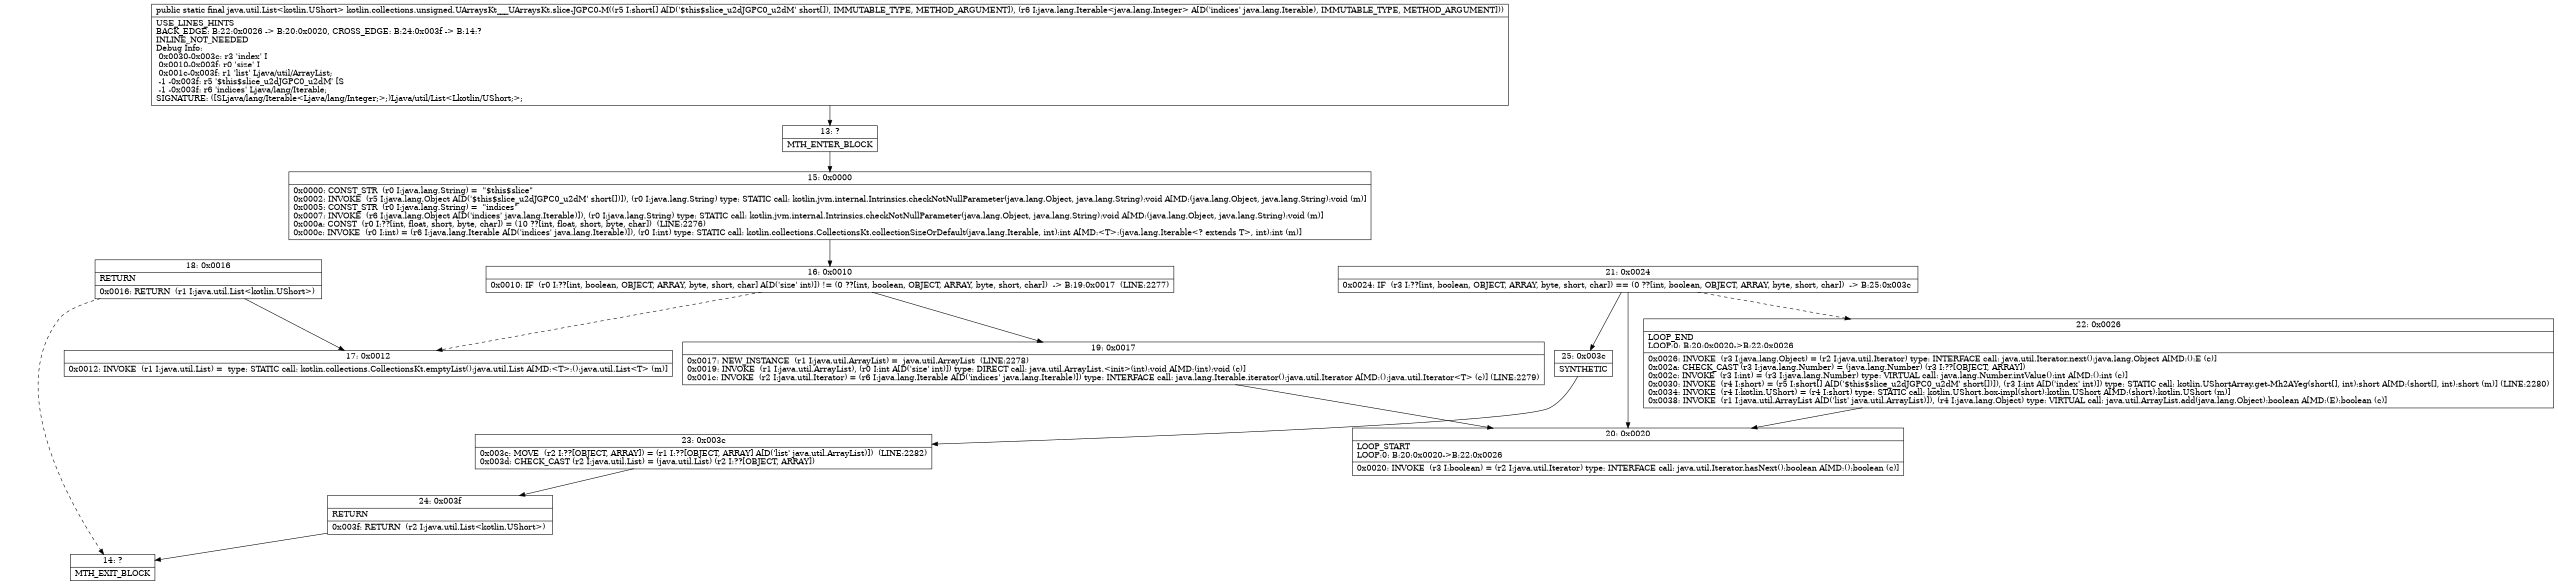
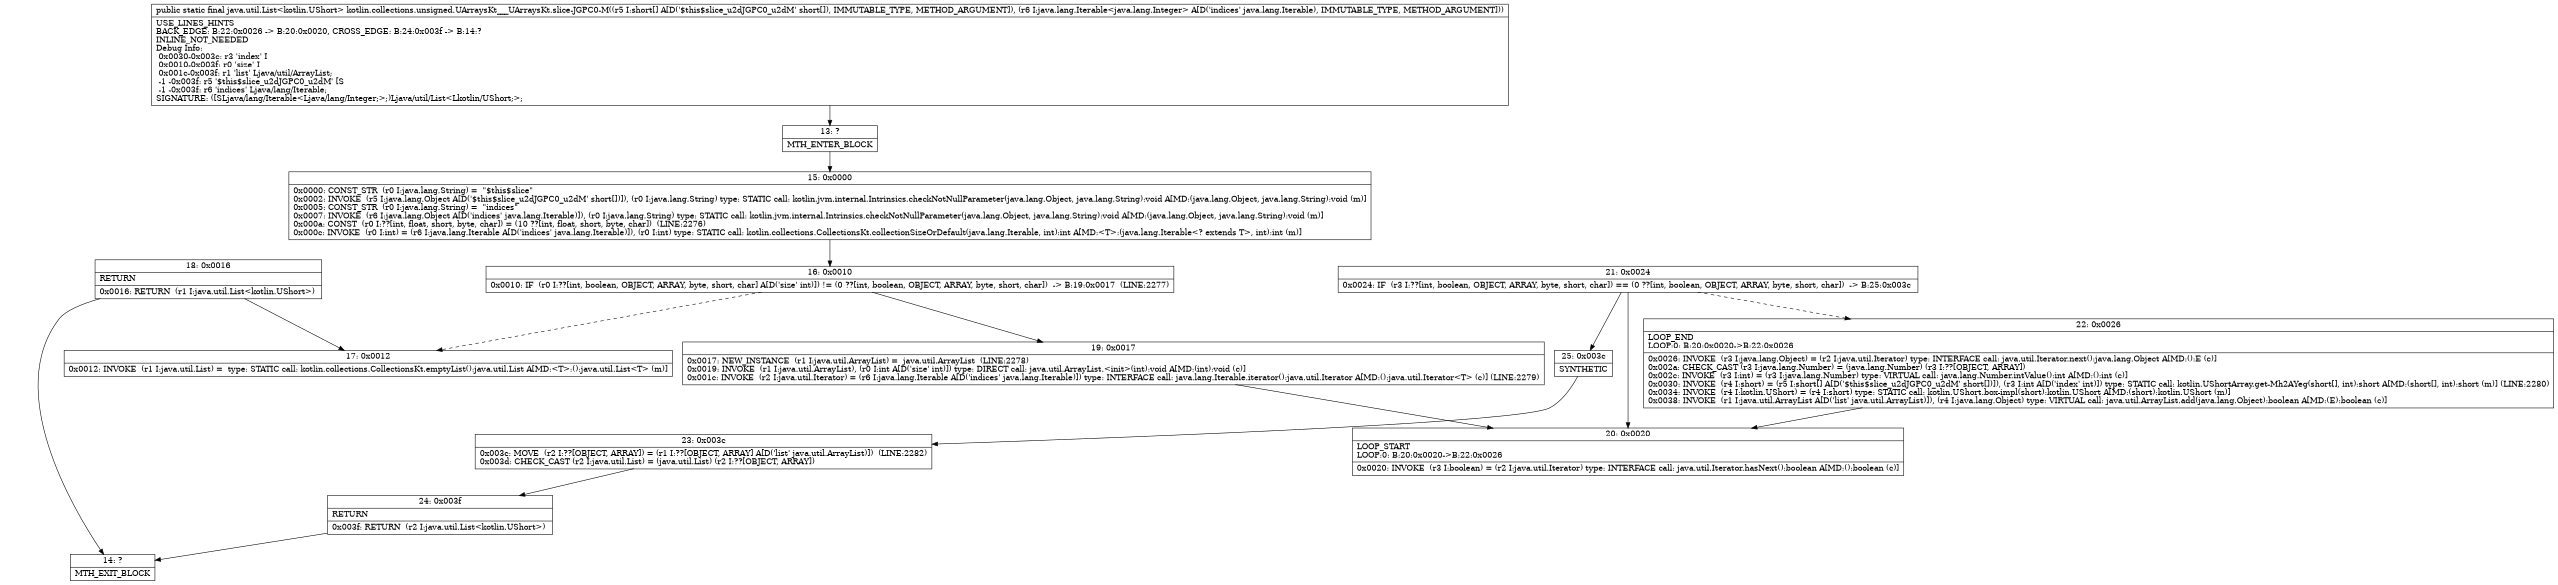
edge "18: 0x0016" -> "14: ?": style dashed -> solid
